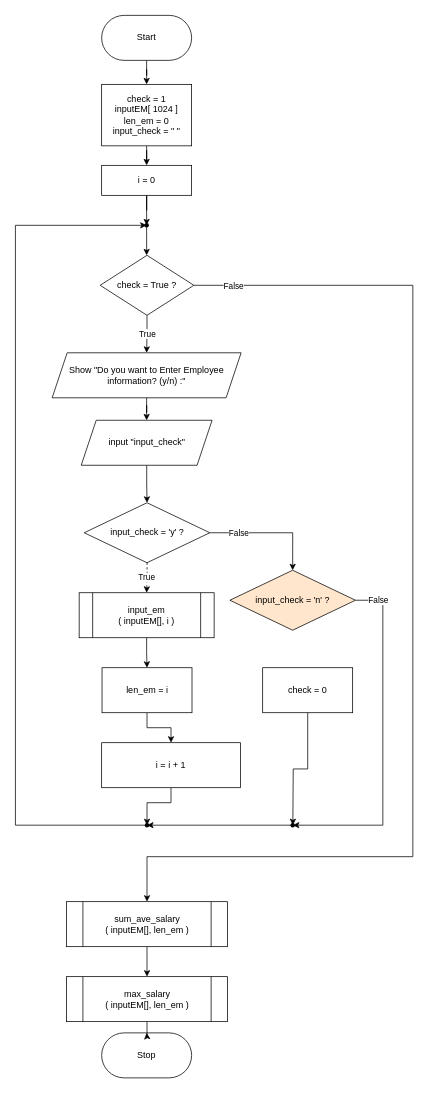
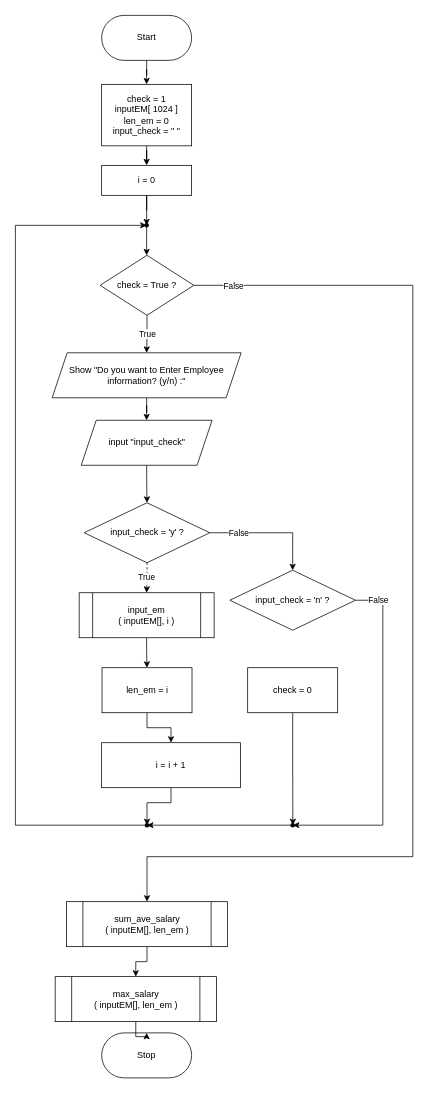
node "input_check = 'n' ?": fillcolor #ffe6cc -> #ffffff
node "check = 0": moved (308, 690) -> (293, 690)
node "max_salary ( inputEM[], len_em )": moved (147, 999) -> (136, 999)
